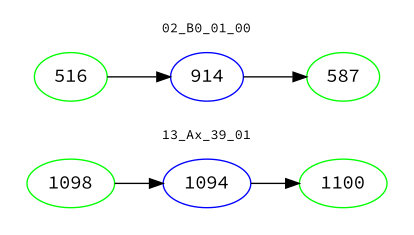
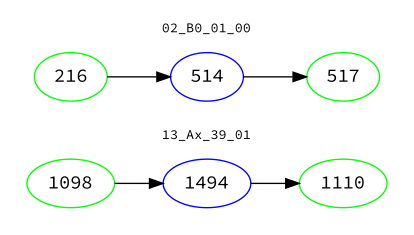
node "516": label "516" -> "216"
node "914": label "914" -> "514"
node "587": label "587" -> "517"
node "1094": label "1094" -> "1494"
node "1100": label "1100" -> "1110"
